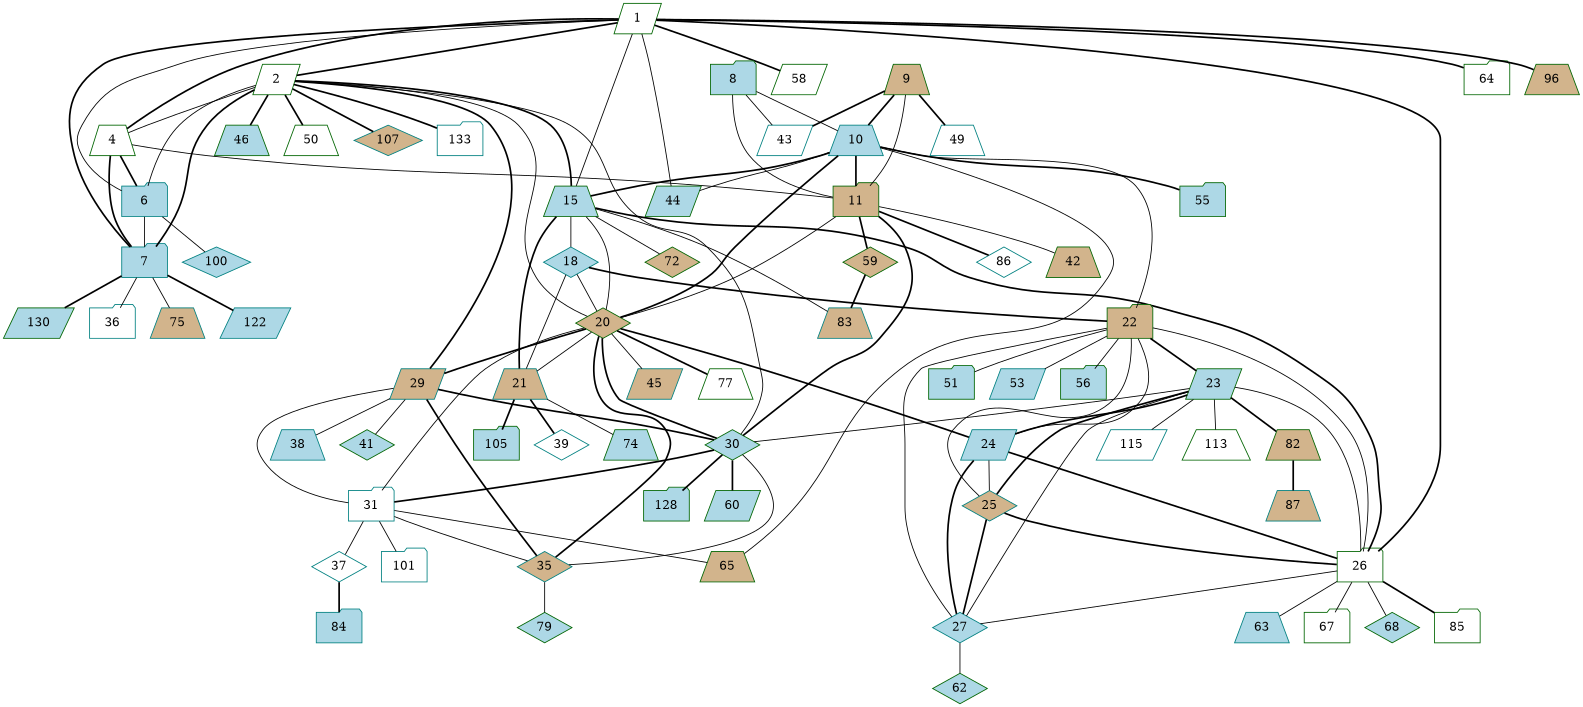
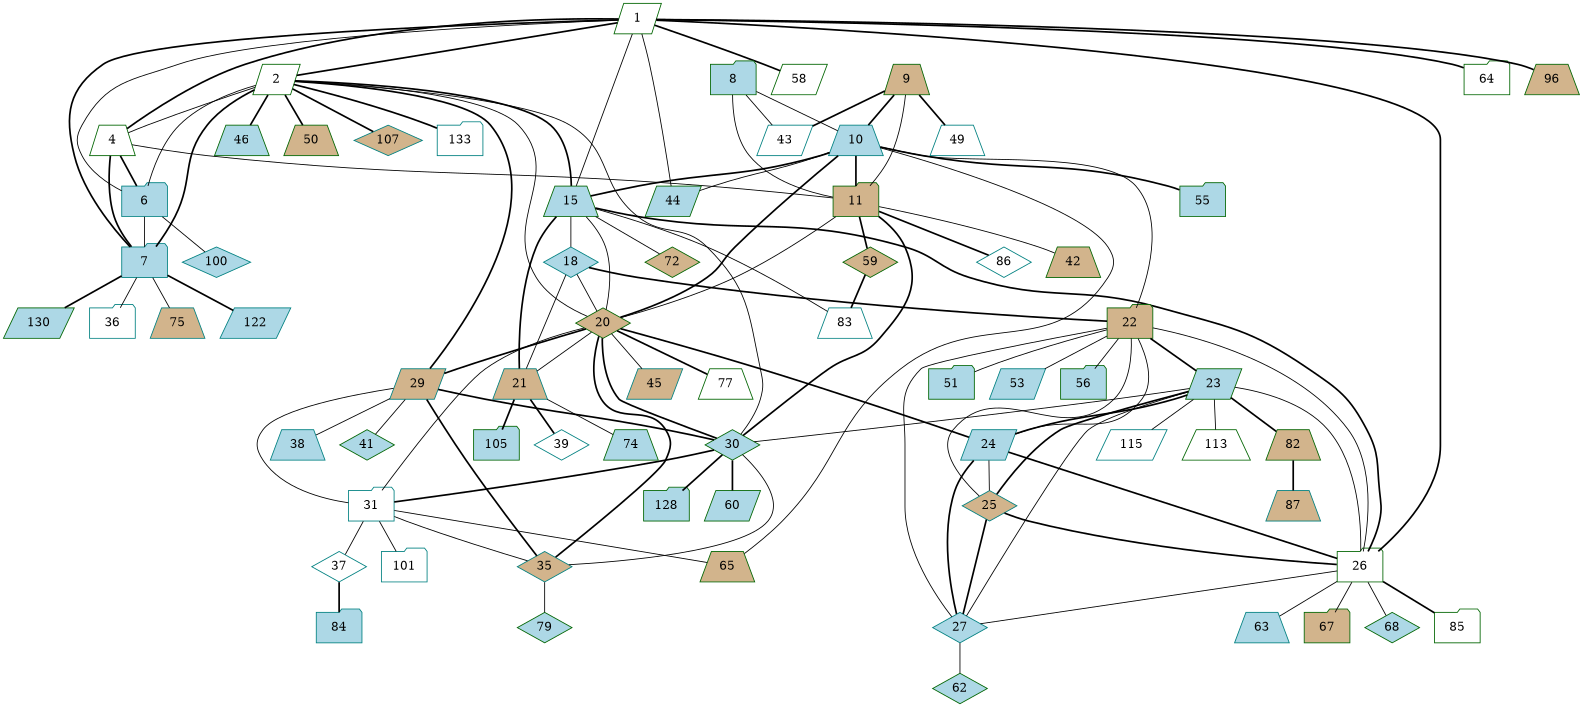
node "50": fillcolor white -> tan
node "83": fillcolor tan -> white
node "67": fillcolor white -> tan
